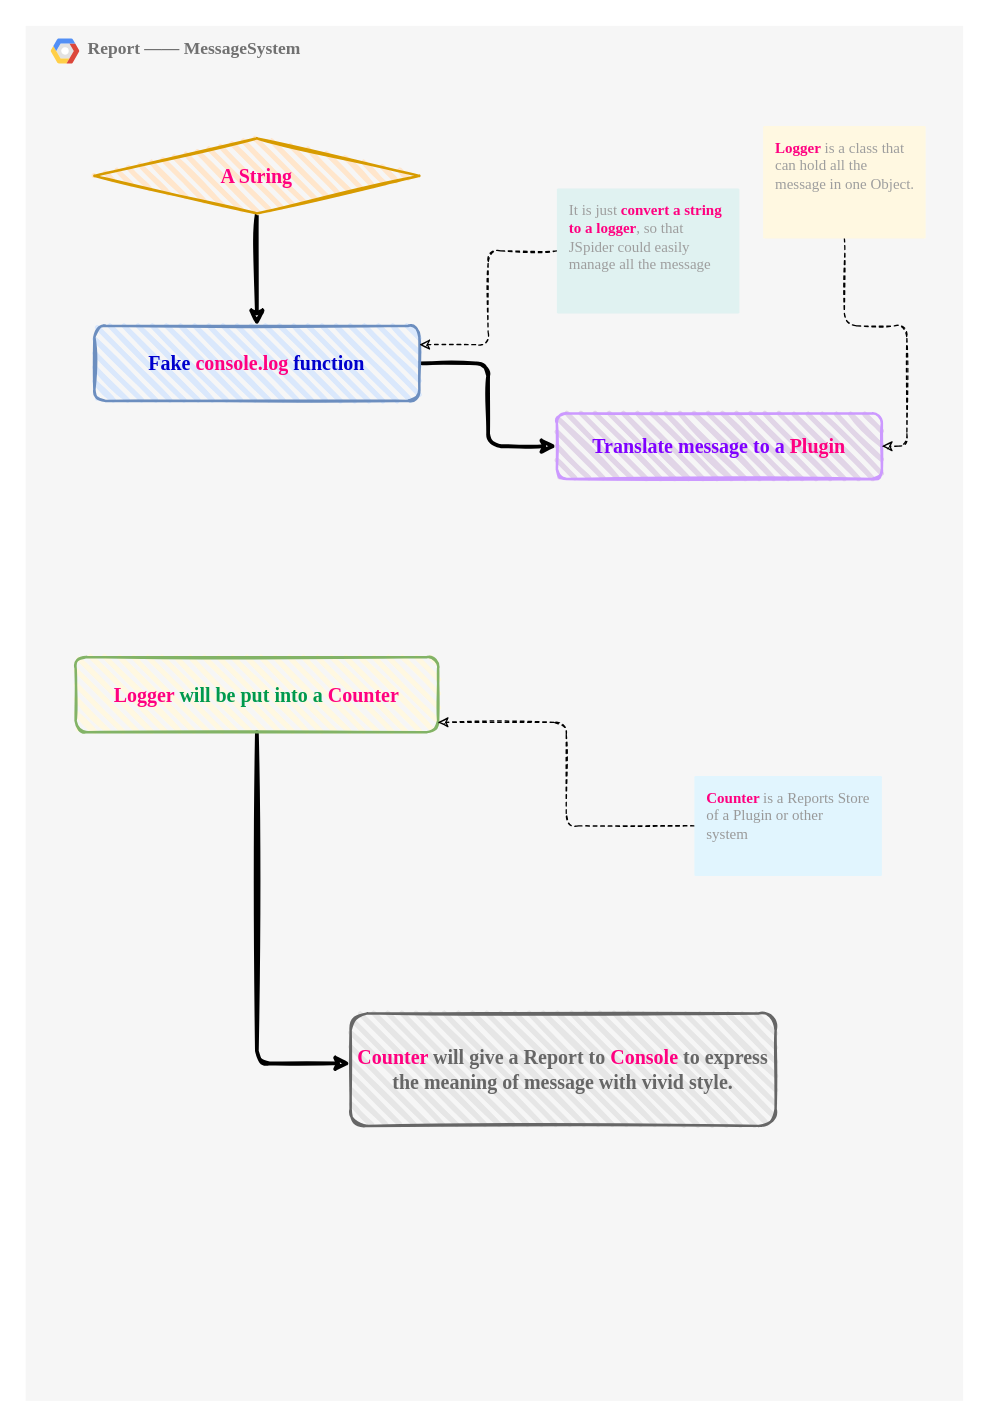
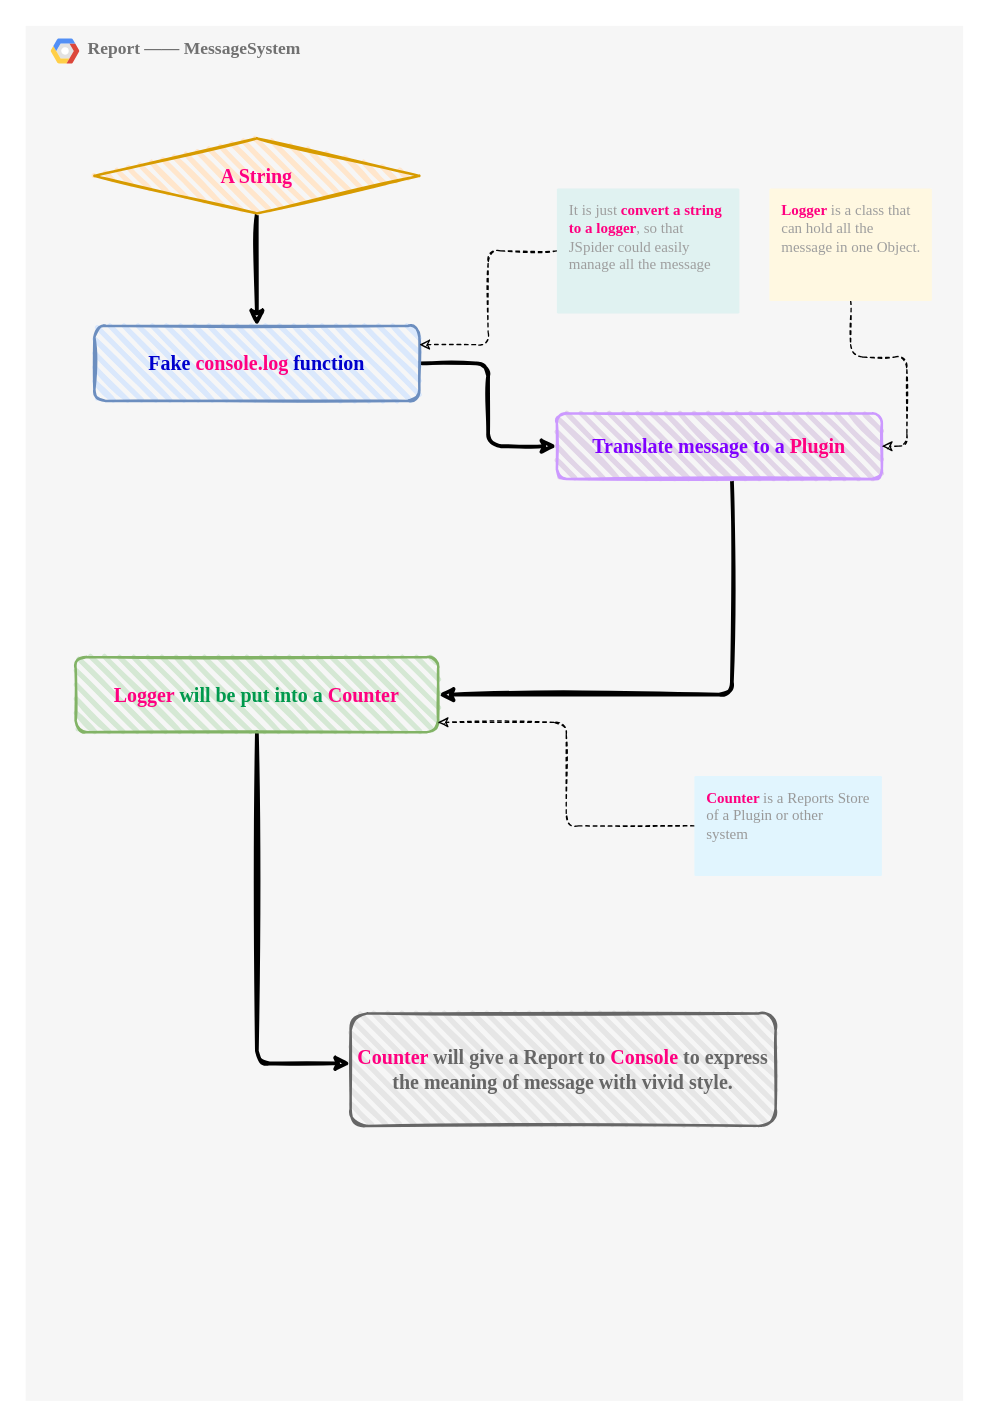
node "Logger is a class that can hold all the message in one Object.": moved (844, 182) -> (851, 244)
node "Logger will be put into a Counter": fillcolor #fff8e1 -> #d5e8d4
edge "Translate message to a Plugin" -> "Logger will be put into a Counter": added
